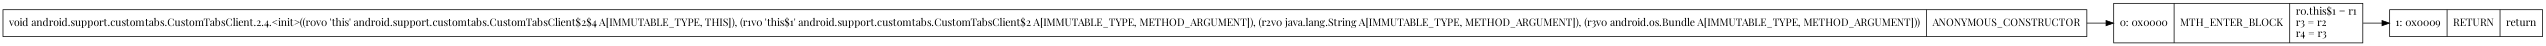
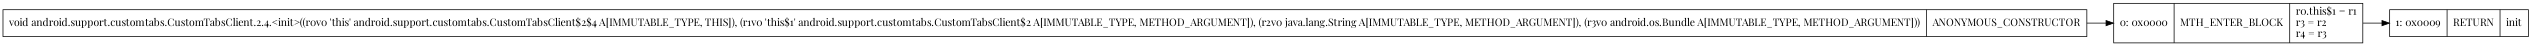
node "1: 0x0009": text "return" -> "init"
